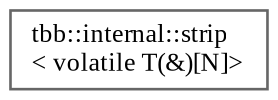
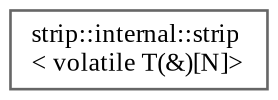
node "tbb::internal::strip < volatile T(&)[N]>": label "tbb::internal::strip < volatile T(&)[N]>" -> "strip::internal::strip < volatile T(&)[N]>"
